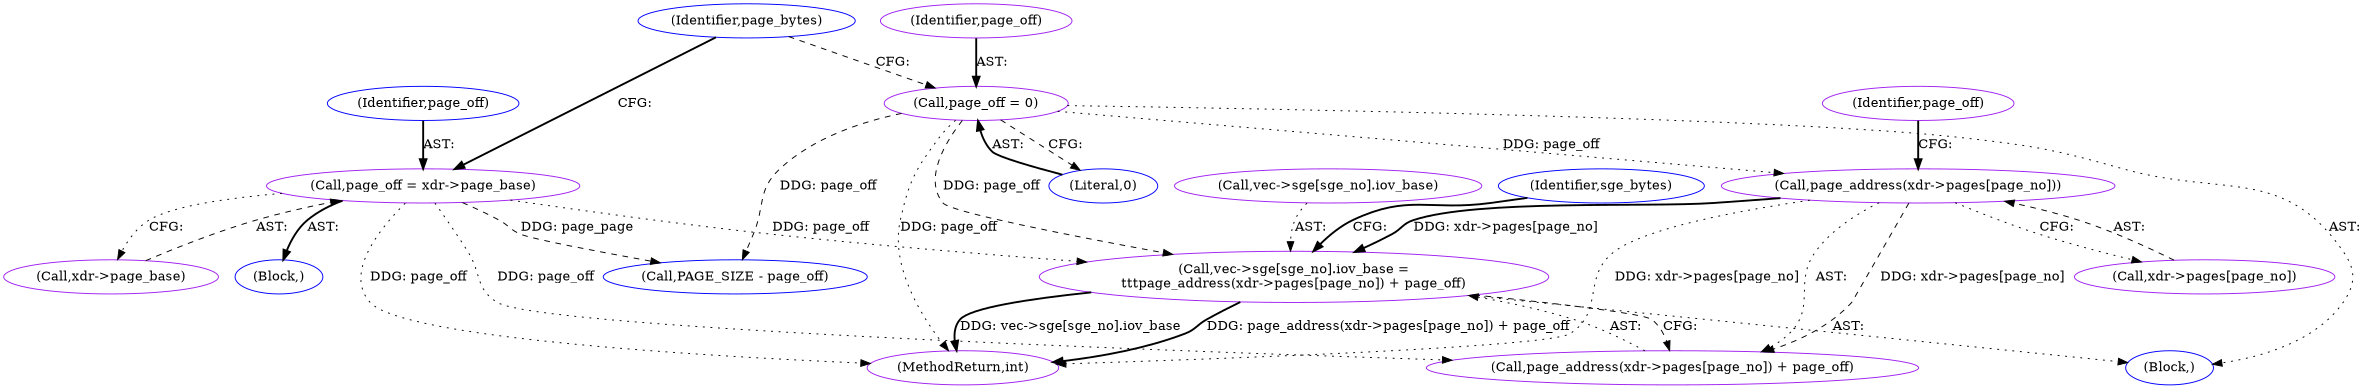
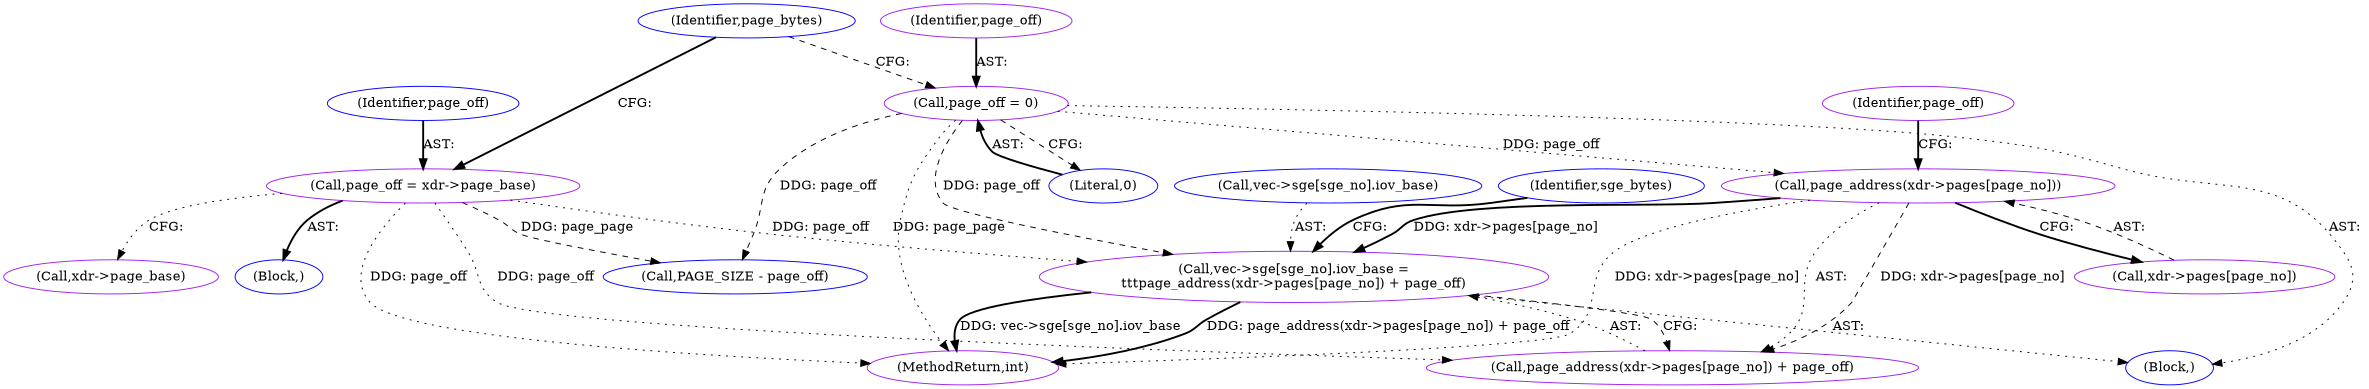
node "(Call,vec->sge[sge_no].iov_base)": color purple -> blue
edge "(Call,xdr->page_base)" -> "(Call,page_off = xdr->page_base)": removed, label "AST:"
edge "(Call,page_off = 0)" -> "(MethodReturn,int)": label "DDG: page_off" -> "DDG: page_page"
edge "(Call,page_address(xdr->pages[page_no]))" -> "(Call,xdr->pages[page_no])": style dotted -> bold
